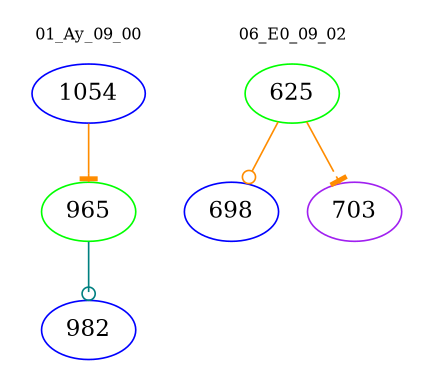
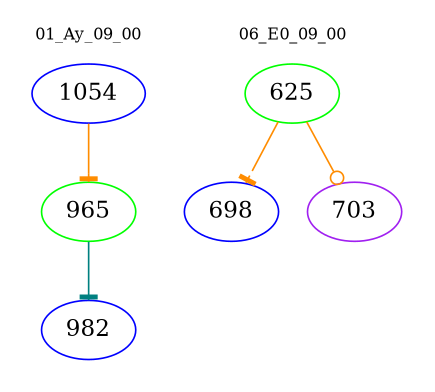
cluster "06_E0_09_02": label "06_E0_09_02" -> "06_E0_09_00"
edge "625" -> "698": arrowhead odot -> tee
edge "625" -> "703": arrowhead tee -> odot
edge "965" -> "982": arrowhead odot -> tee
